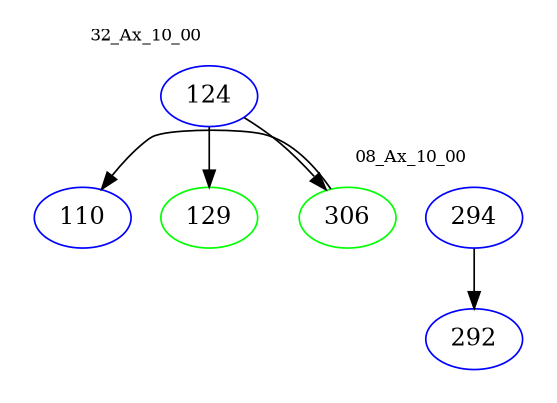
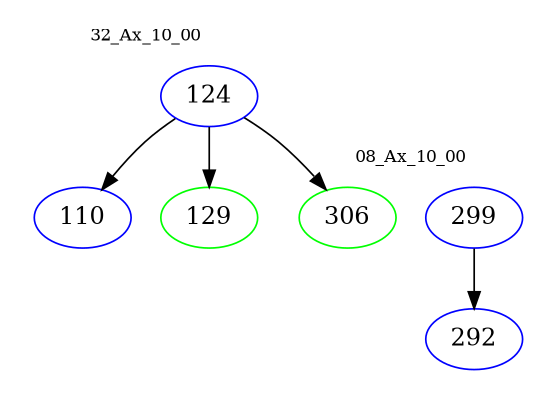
edge "306" -> "110": now "124" -> "110"
node "294": label "294" -> "299"
